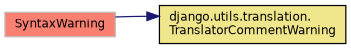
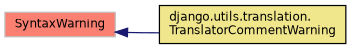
edge "SyntaxWarning" -> "django.utils.translation. TranslatorCommentWarning": reversed
